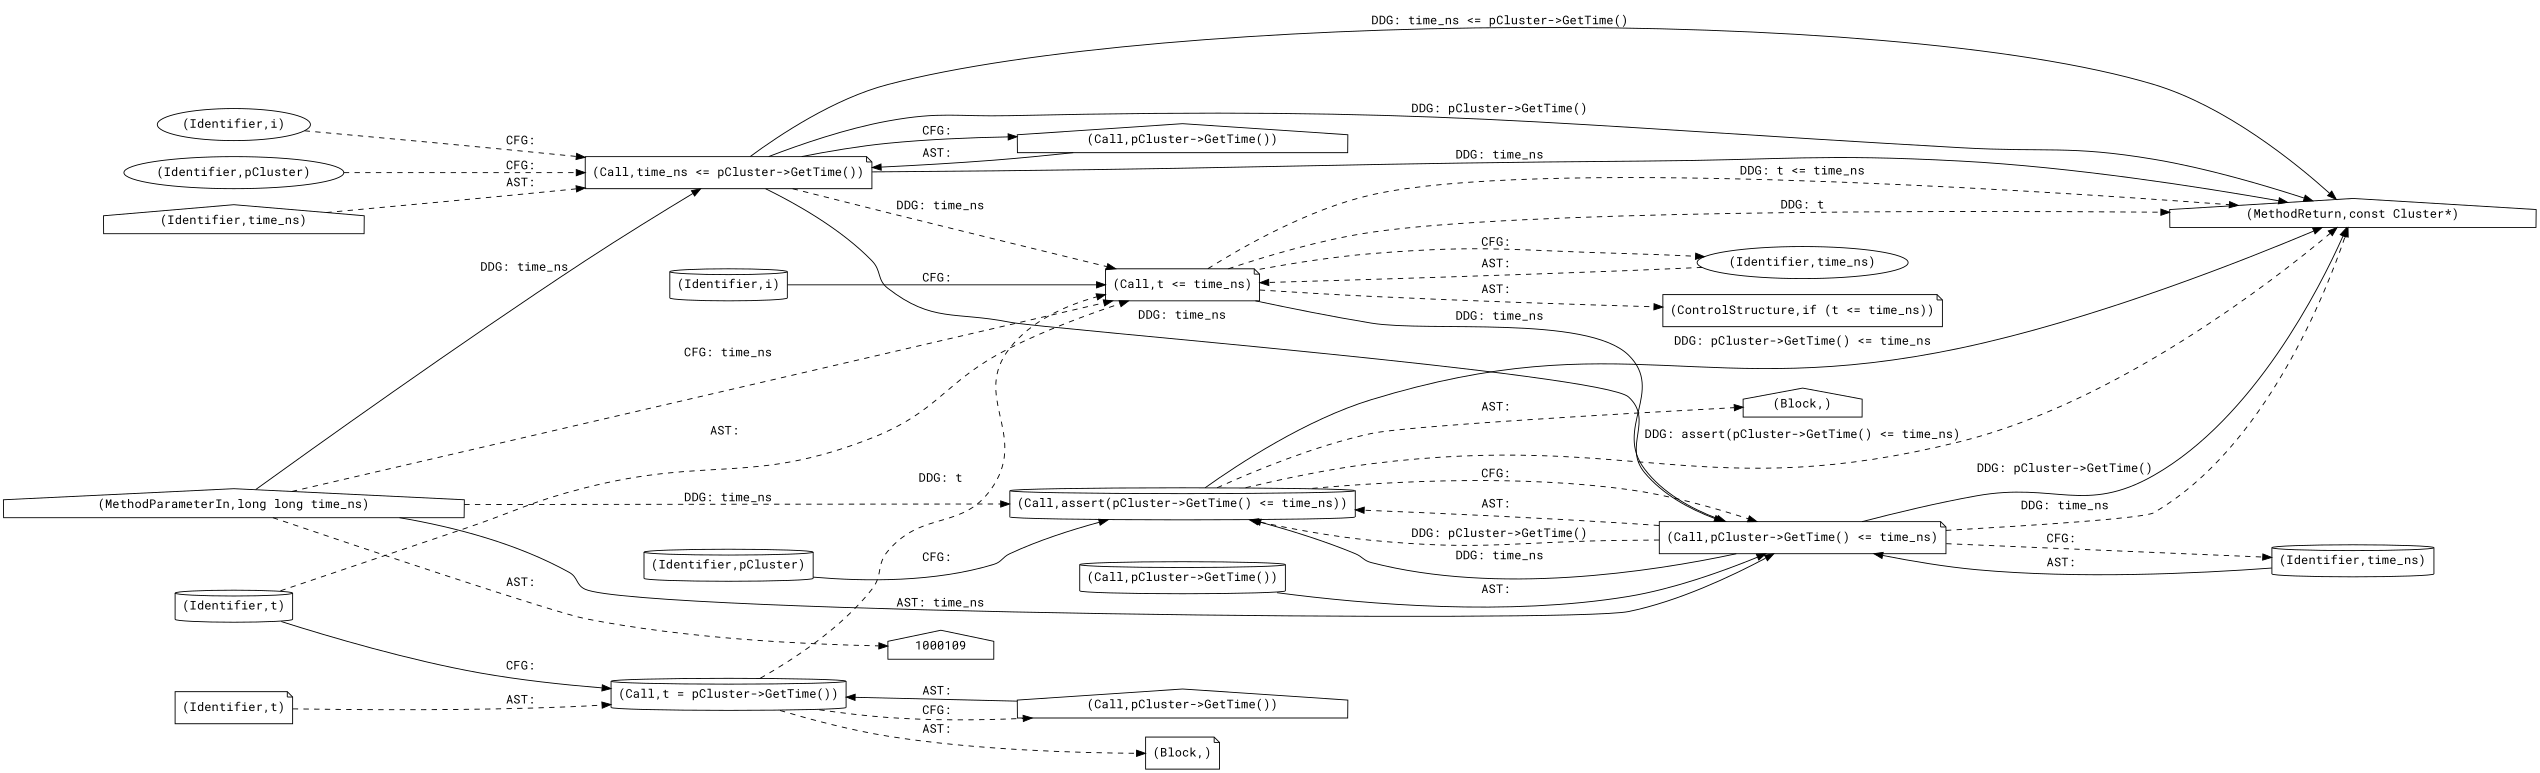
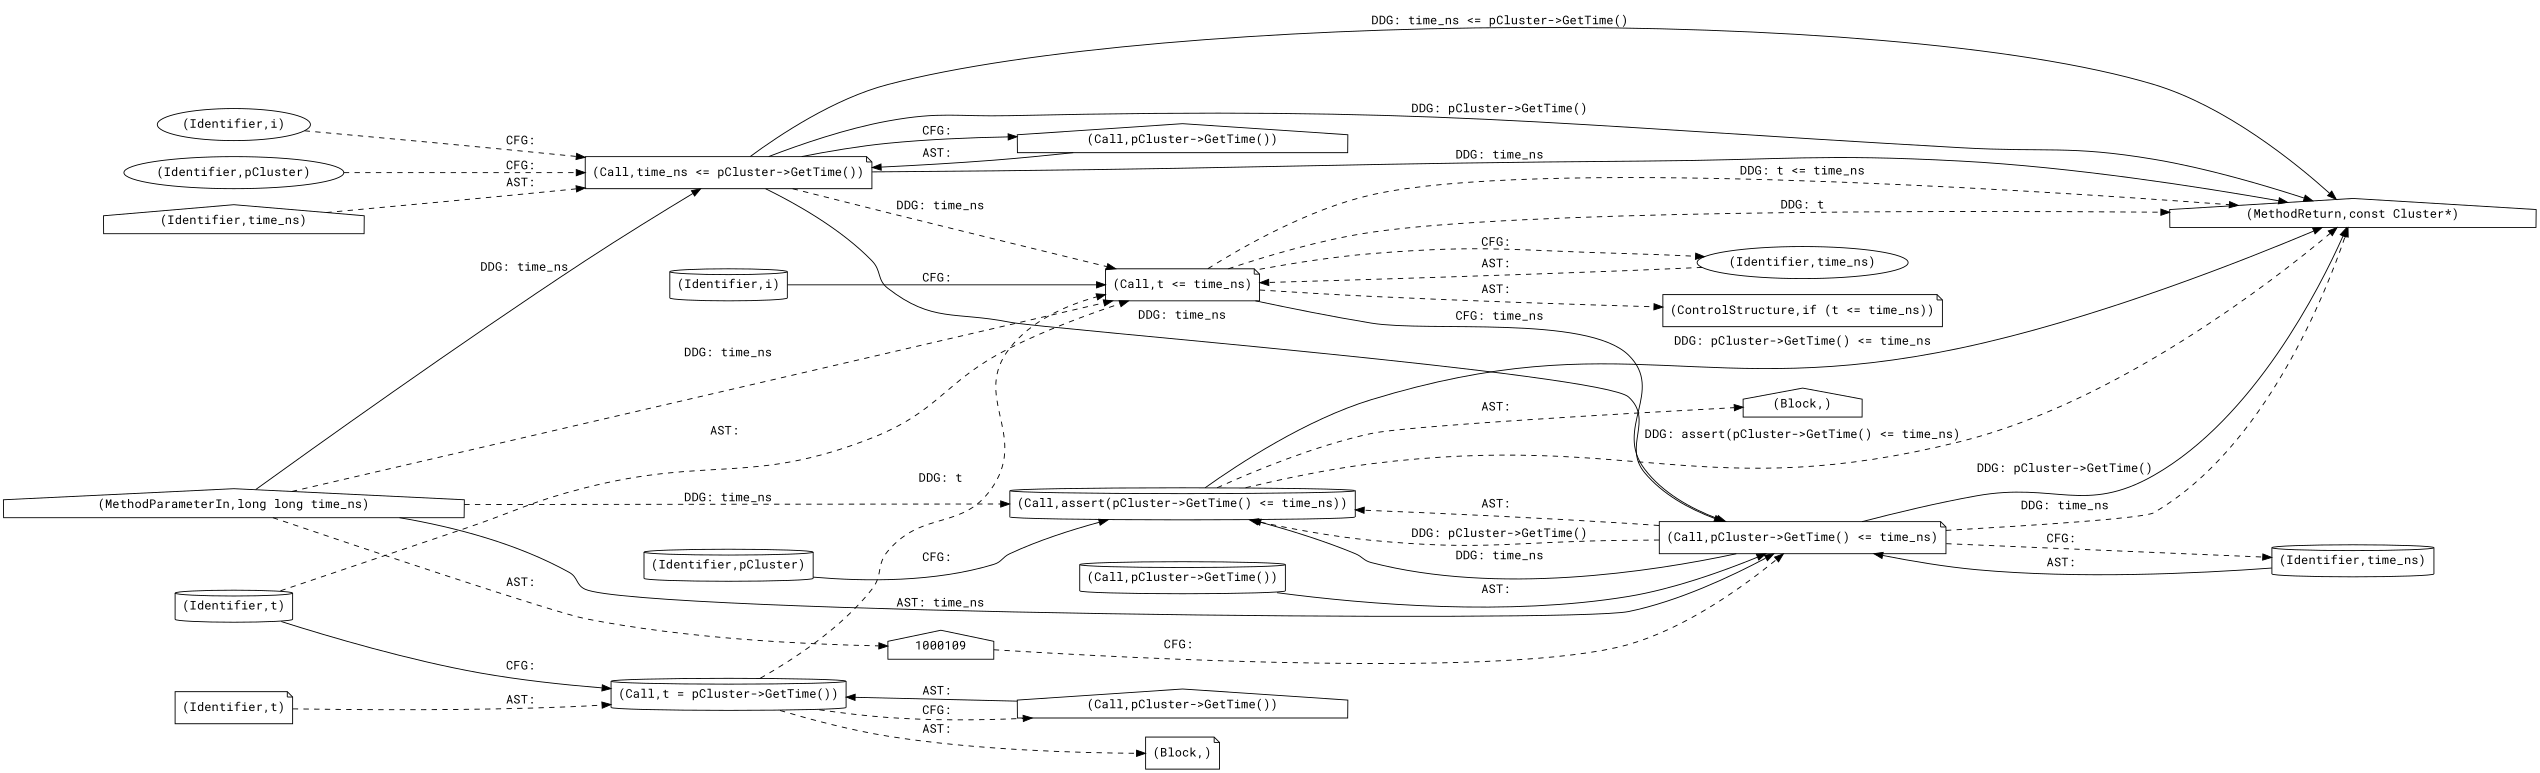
edge "(Call,t <= time_ns)" -> "(Call,pCluster->GetTime() <= time_ns)": label "DDG: time_ns" -> "CFG: time_ns"
edge "(MethodParameterIn,long long time_ns)" -> "(Call,t <= time_ns)": label "CFG: time_ns" -> "DDG: time_ns"
edge "(Call,assert(pCluster->GetTime() <= time_ns))" -> "(Call,pCluster->GetTime() <= time_ns)": now "1000109" -> "(Call,pCluster->GetTime() <= time_ns)"
